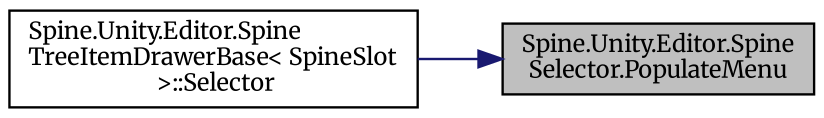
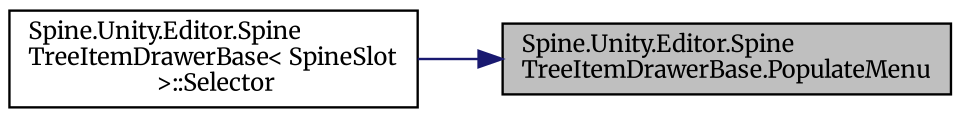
node "Spine.Unity.Editor.Spine Selector.PopulateMenu": label "Spine.Unity.Editor.Spine Selector.PopulateMenu" -> "Spine.Unity.Editor.Spine TreeItemDrawerBase.PopulateMenu"
